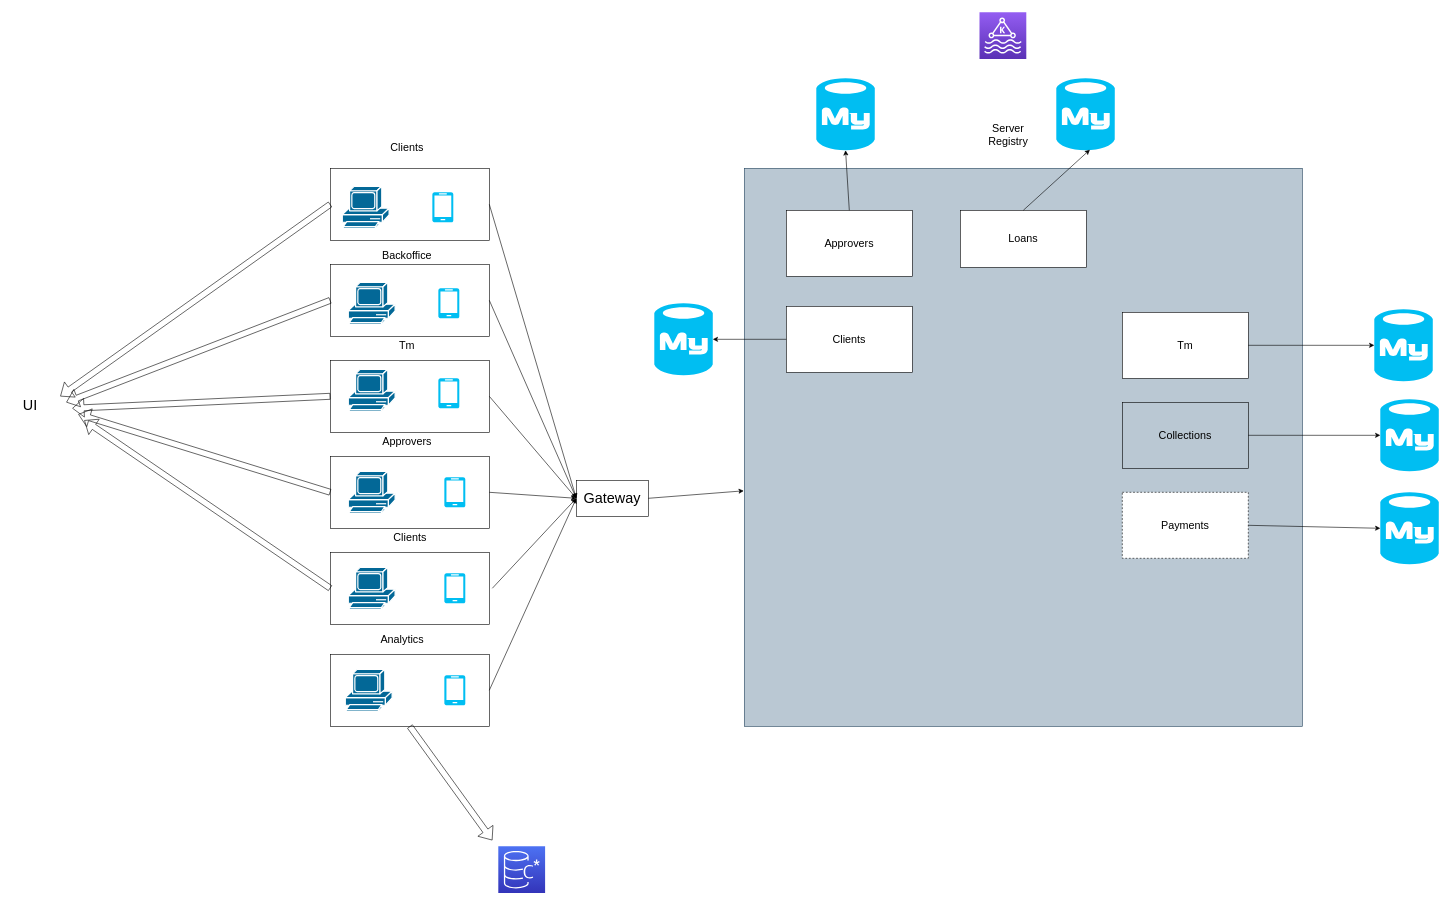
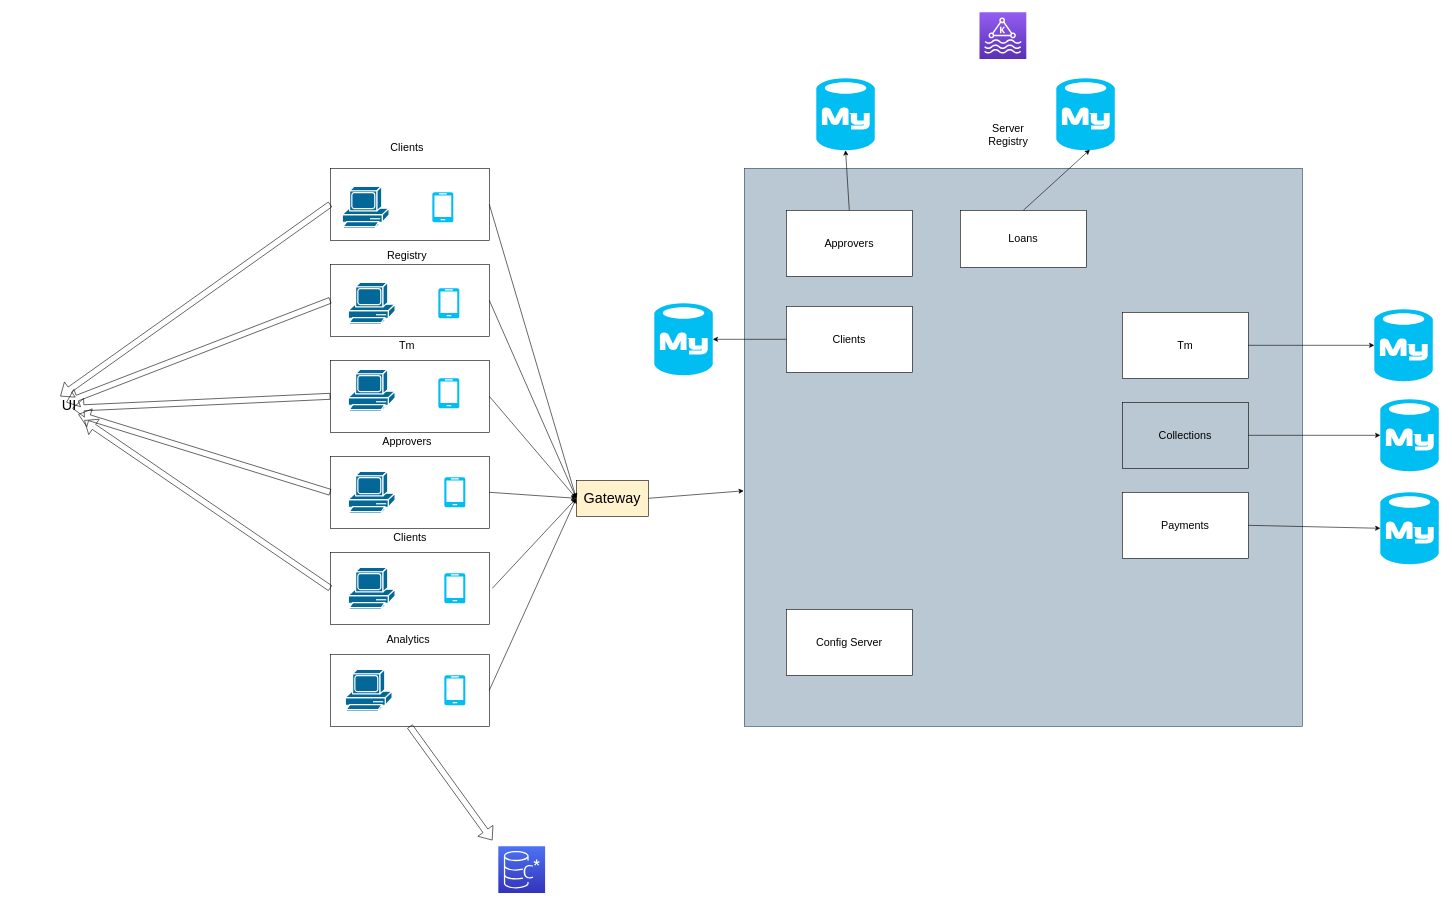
node "Backoffice": label "Backoffice" -> "Registry"
node "UI": moved (30, 405) -> (69, 405)
node "Gateway": fillcolor #ffffff -> #fff2cc
node "Payments": style dashed -> solid
node "Analytics": moved (402, 639) -> (408, 639)
node "Config Server": added
